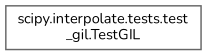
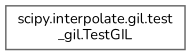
node "scipy.interpolate.tests.test _gil.TestGIL": label "scipy.interpolate.tests.test _gil.TestGIL" -> "scipy.interpolate.gil.test _gil.TestGIL"
